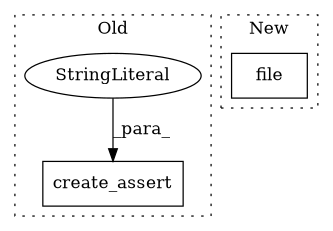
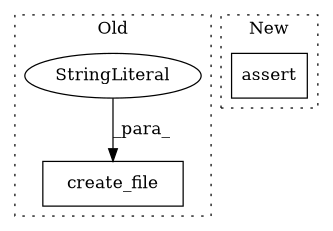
node "file": label "file" -> "assert"
node "create_assert": label "create_assert" -> "create_file"
